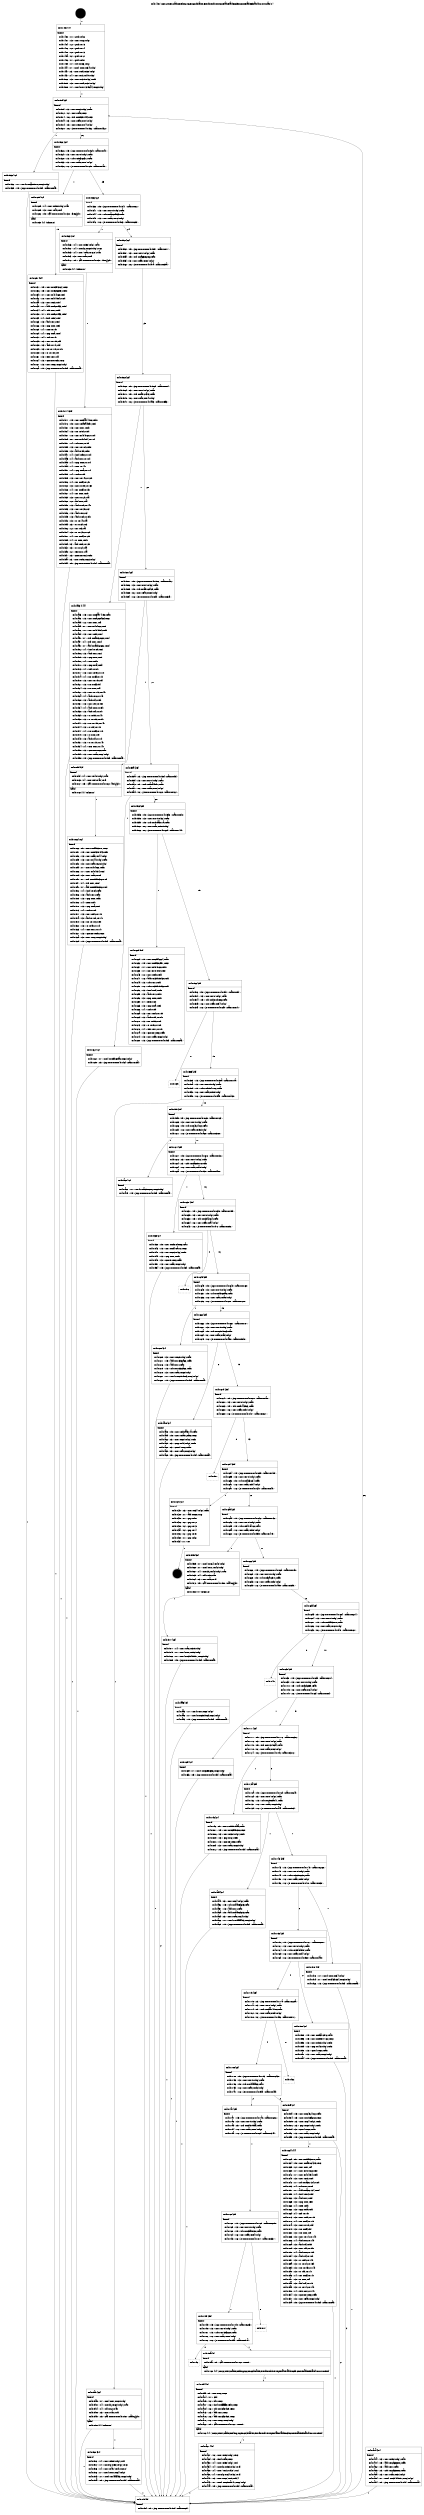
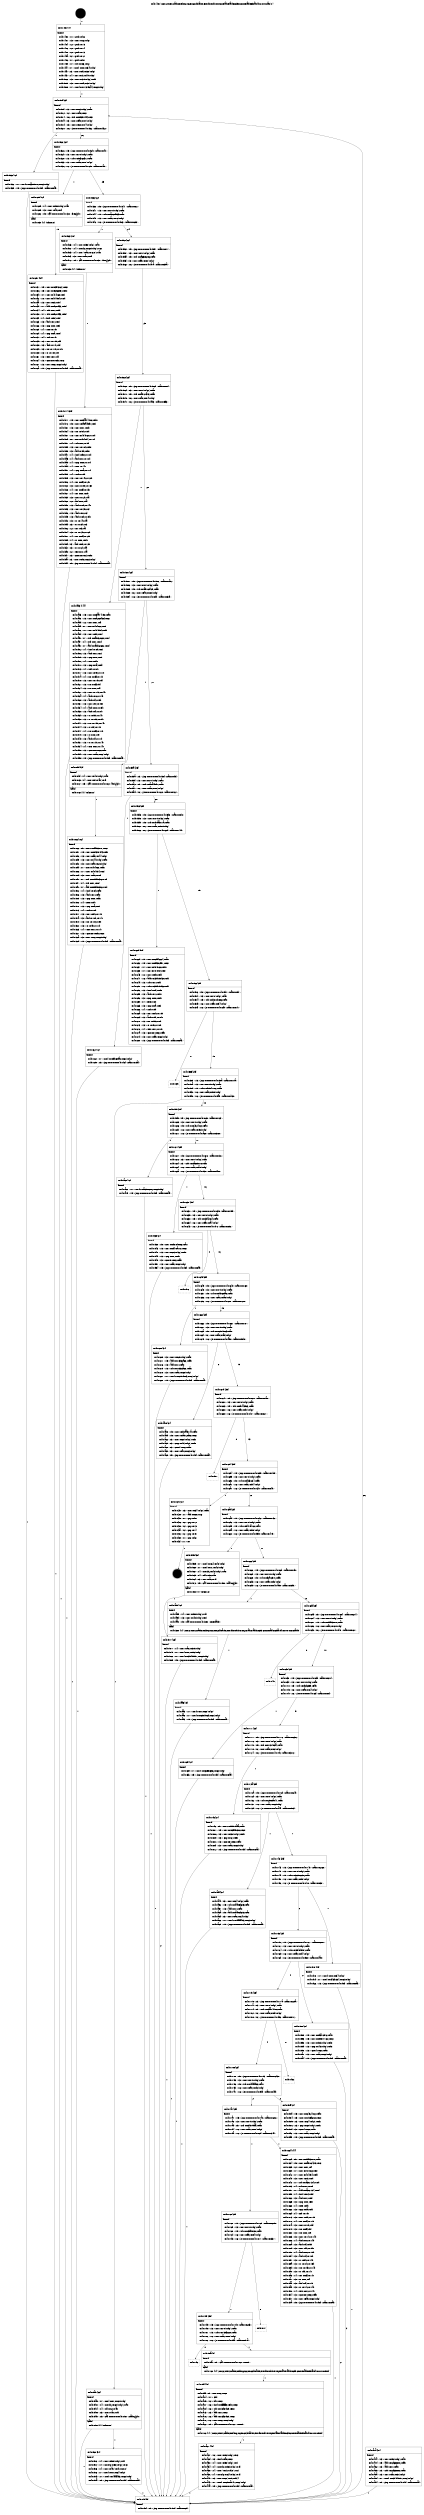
node "0x401a99 [12]": added
edge "0x401711 [25]" -> "0x40172a [25]": removed, label "8"
edge "0x4019df [27]" -> "0x40182f [144]": now "0x4017a7 [25]" -> "0x40182f [144]"
